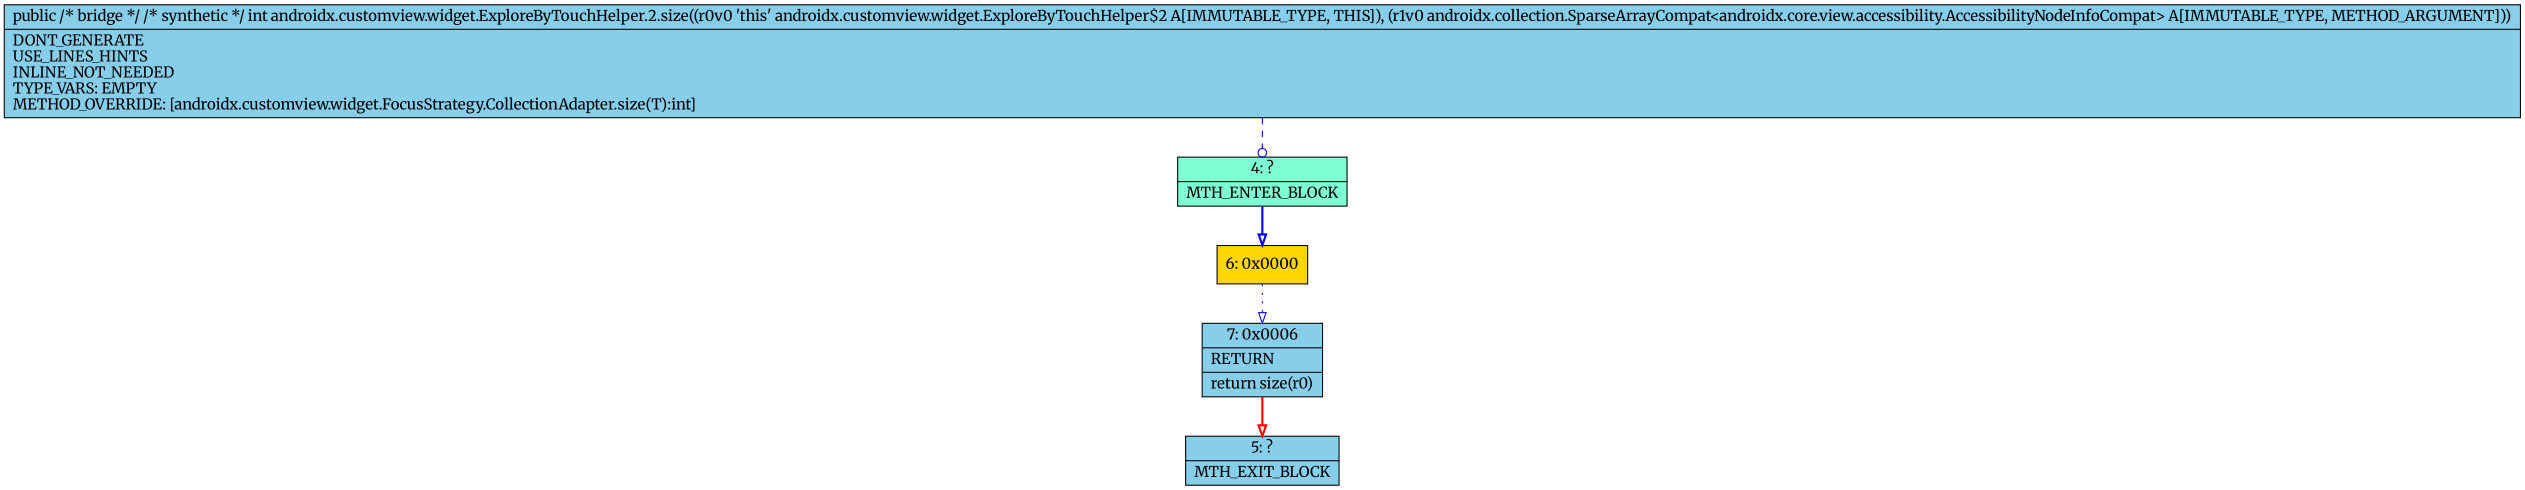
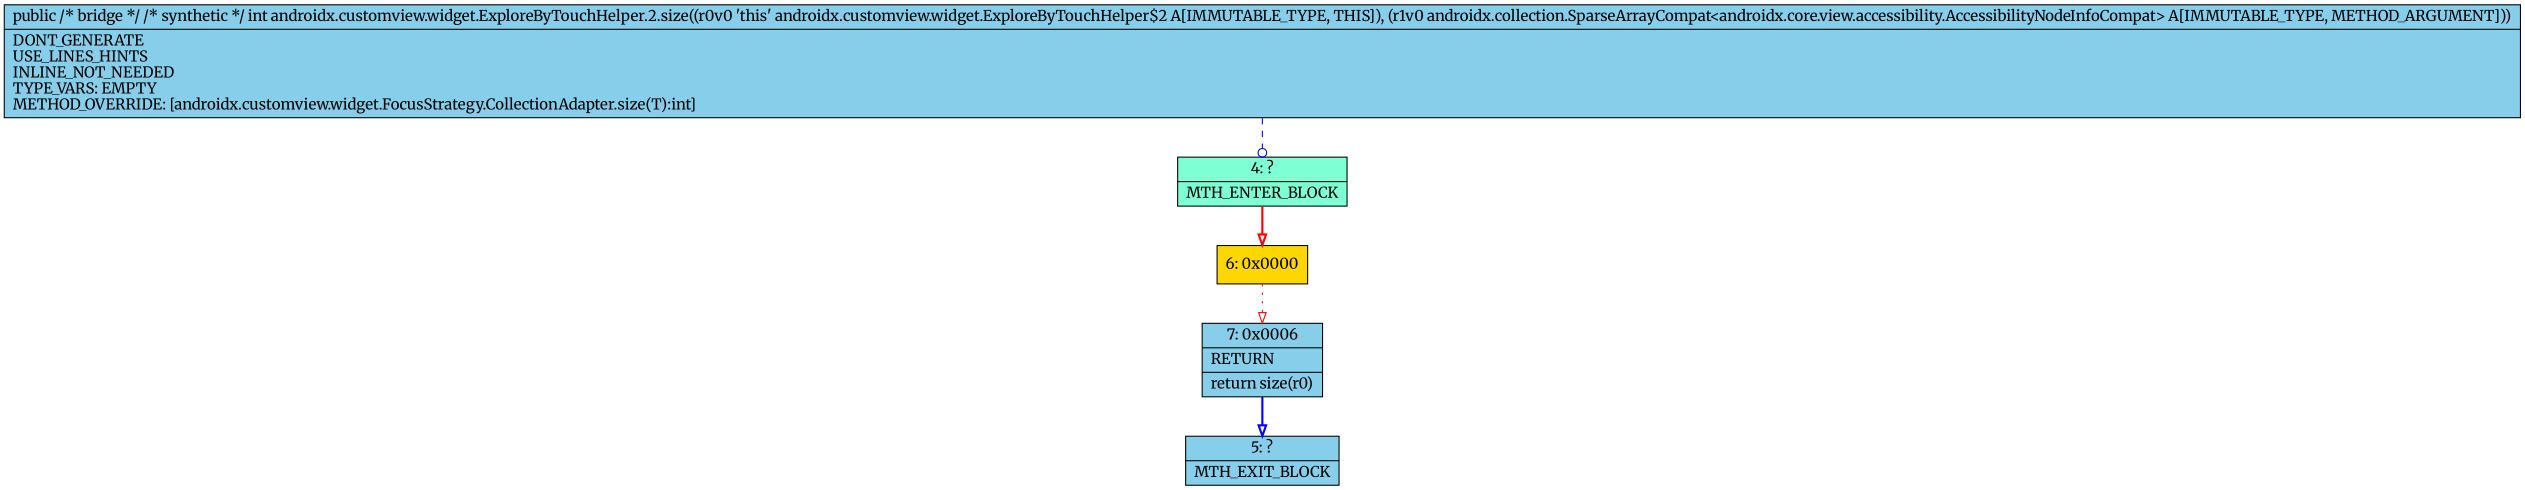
edge "4: ?" -> "6: 0x0000": color blue -> red
edge "6: 0x0000" -> "7: 0x0006": color blue -> red
edge "7: 0x0006" -> "5: ?": color red -> blue
